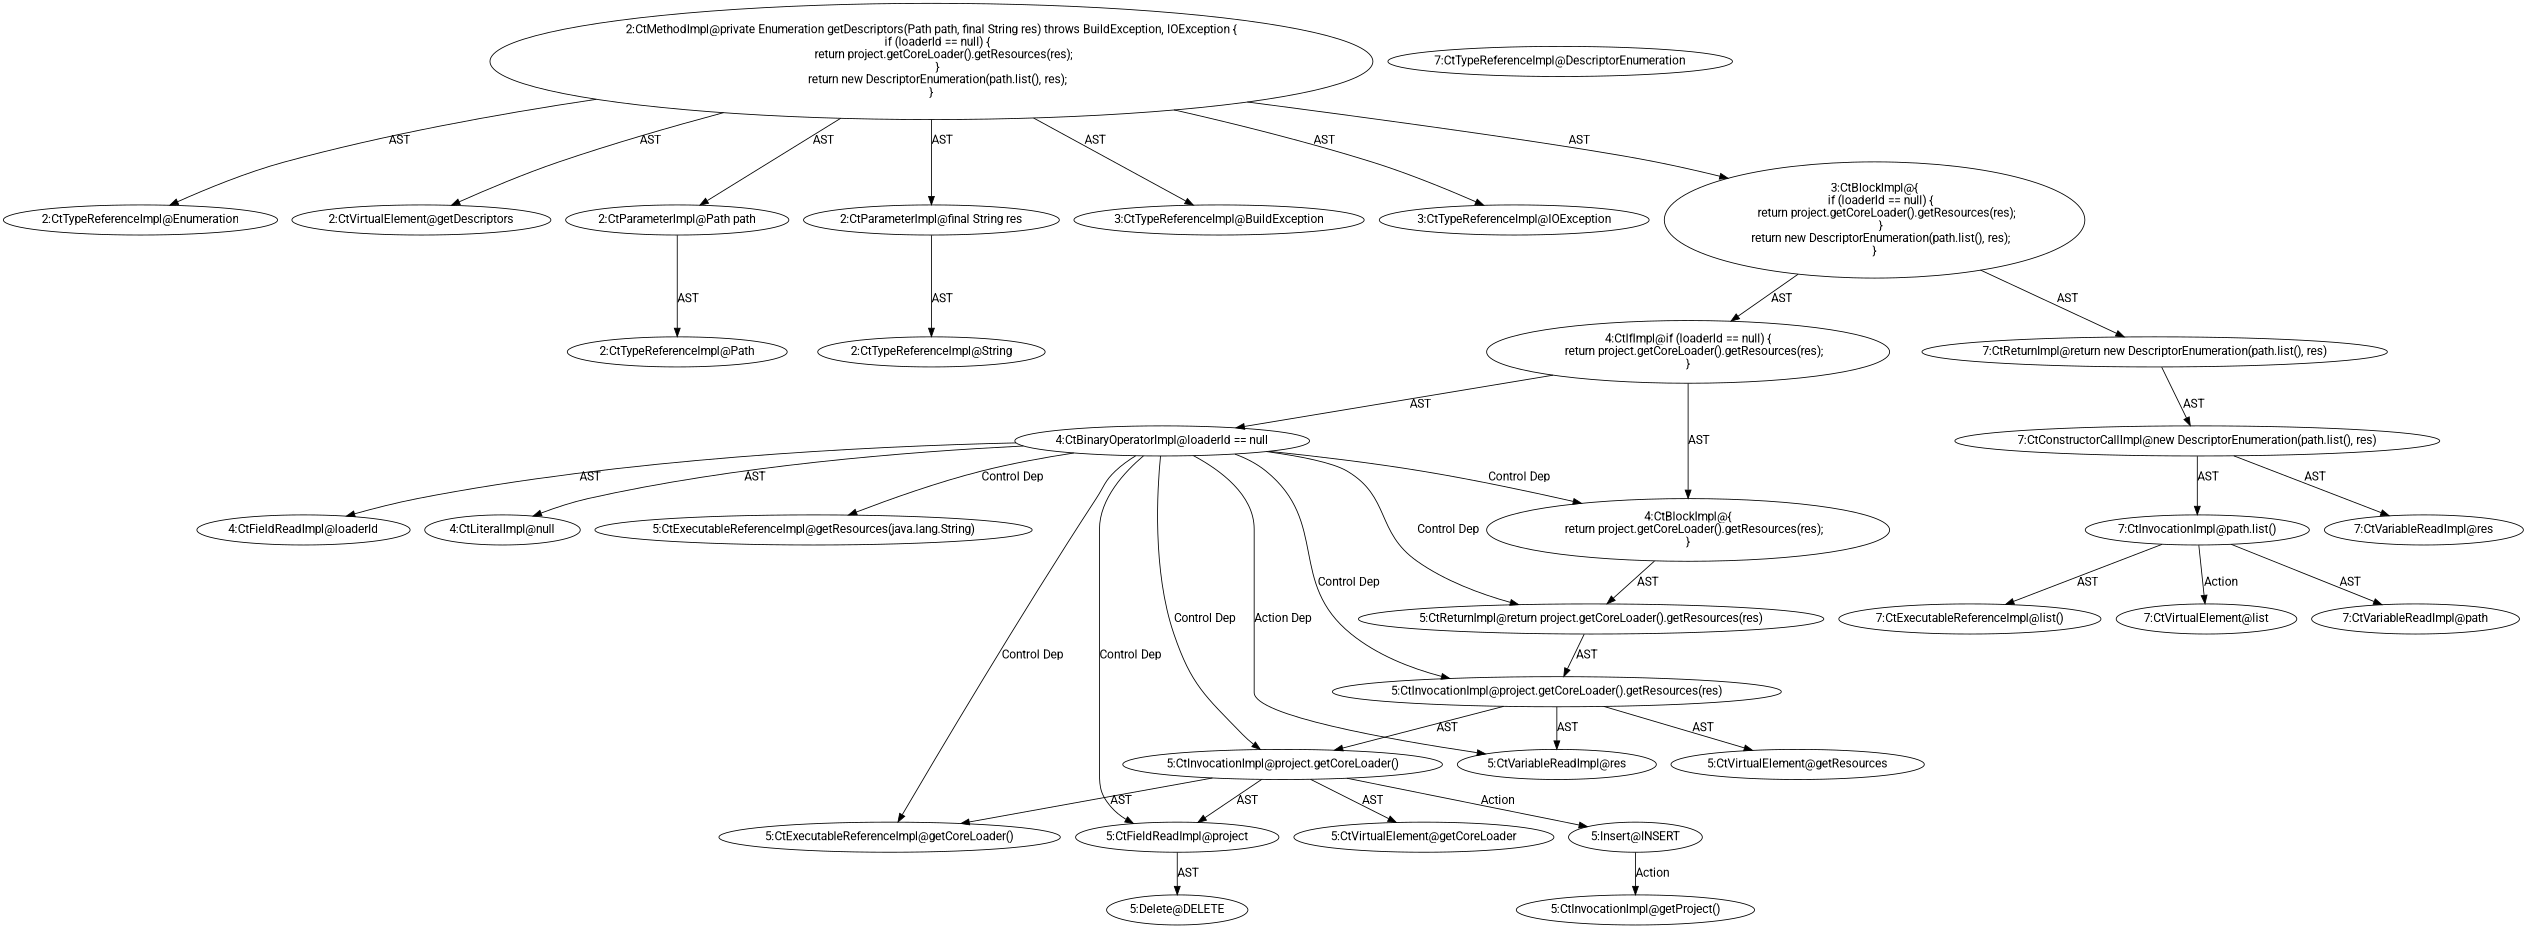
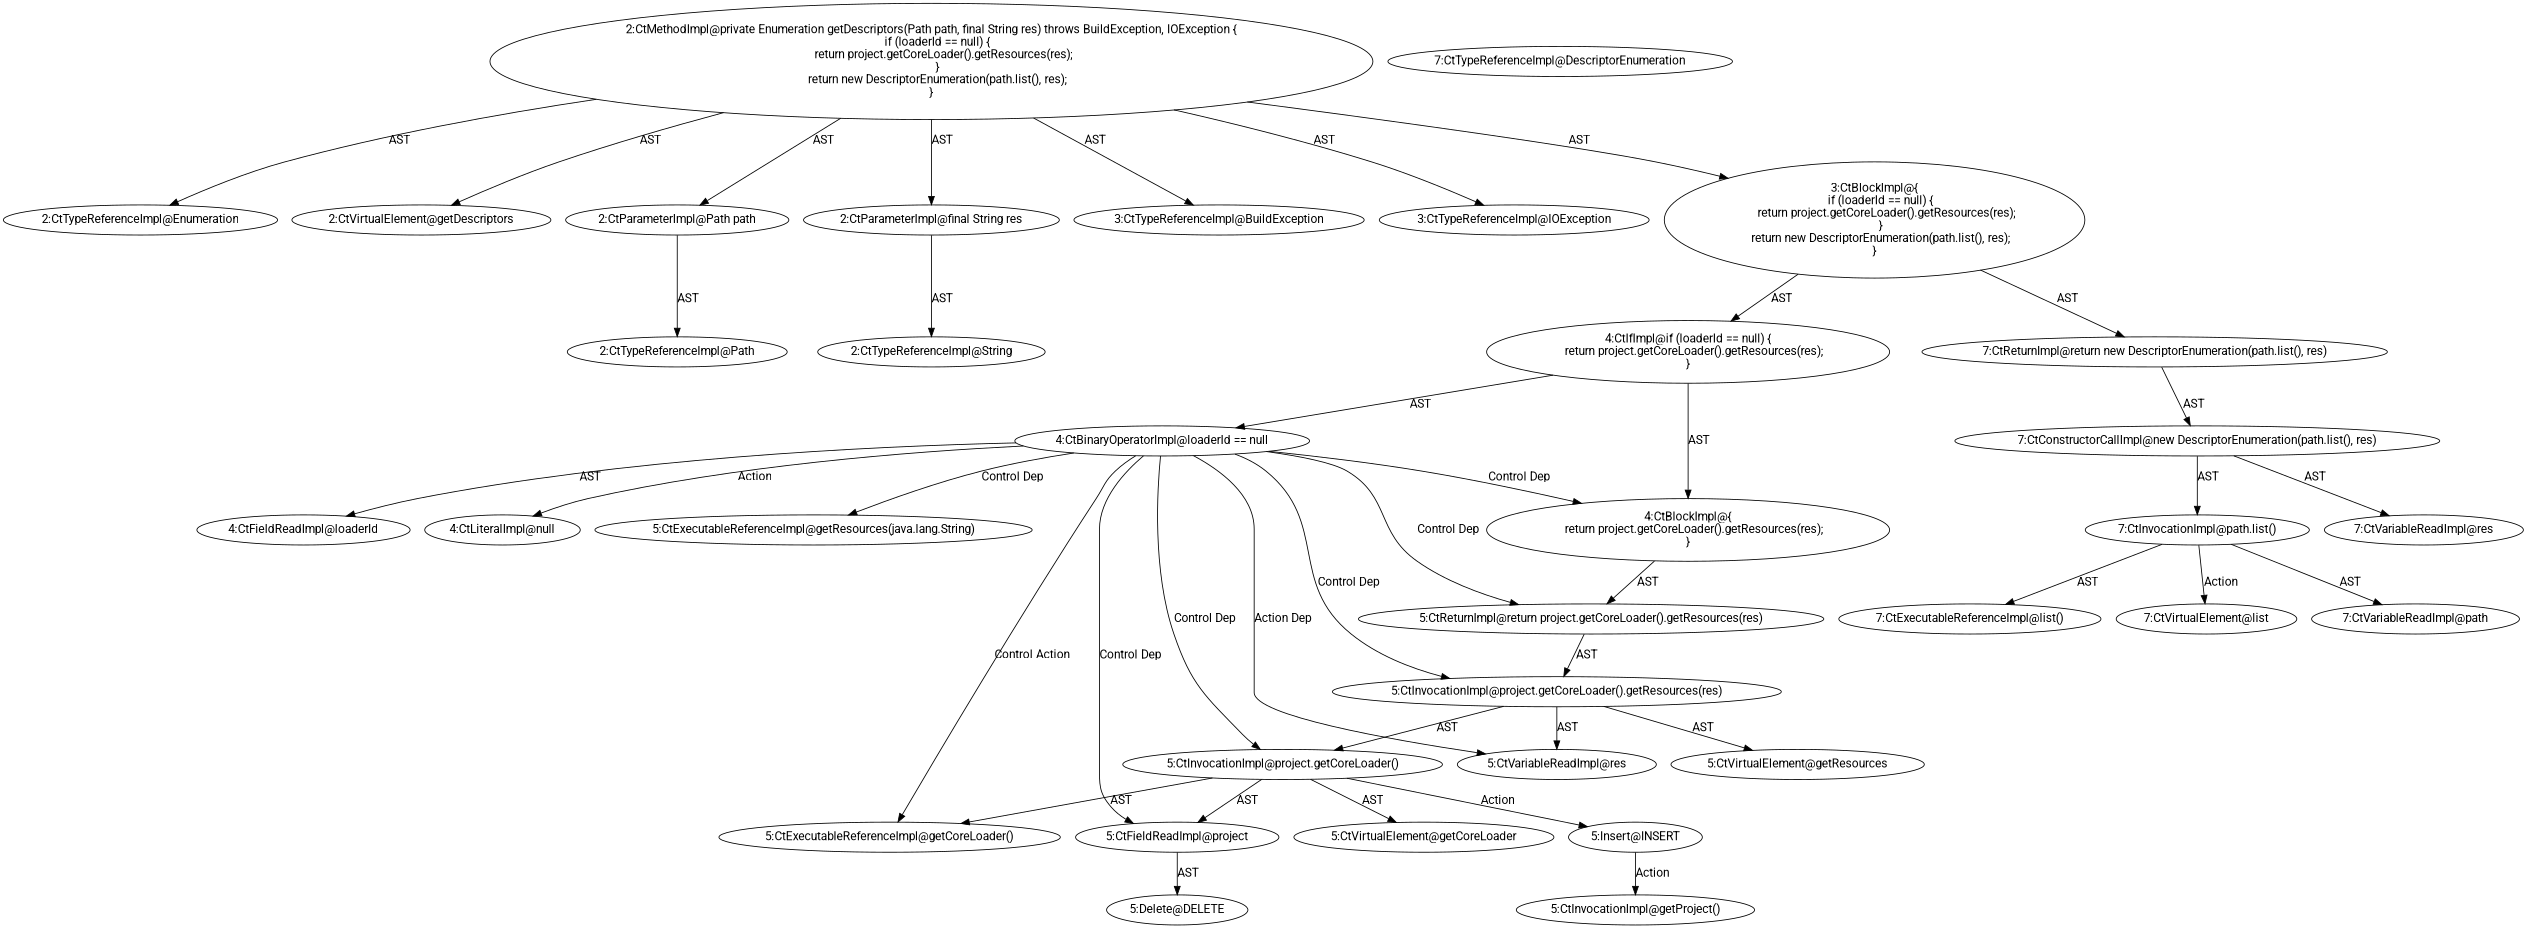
edge "4:CtBinaryOperatorImpl@loaderId == null" -> "4:CtLiteralImpl@null": label "AST" -> "Action"
edge "4:CtBinaryOperatorImpl@loaderId == null" -> "5:CtExecutableReferenceImpl@getCoreLoader()": label "Control Dep" -> "Control Action"
